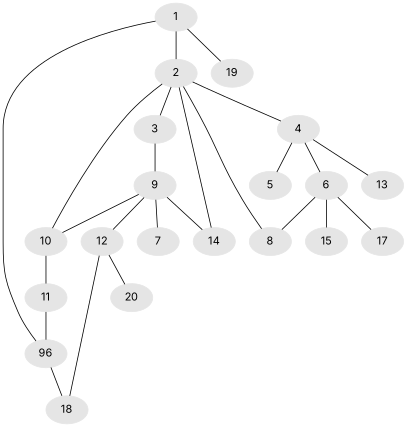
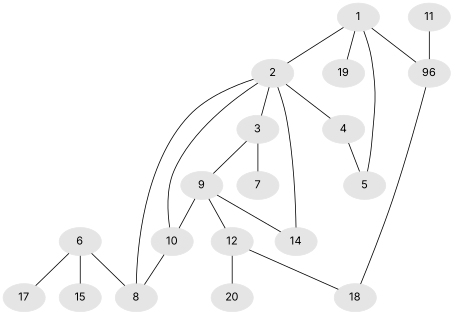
edge "1" -- "5": added
edge "4" -- "6": removed
node "13": removed
edge "9" -- "7": now "3" -- "7"
edge "10" -- "11": now "10" -- "8"
